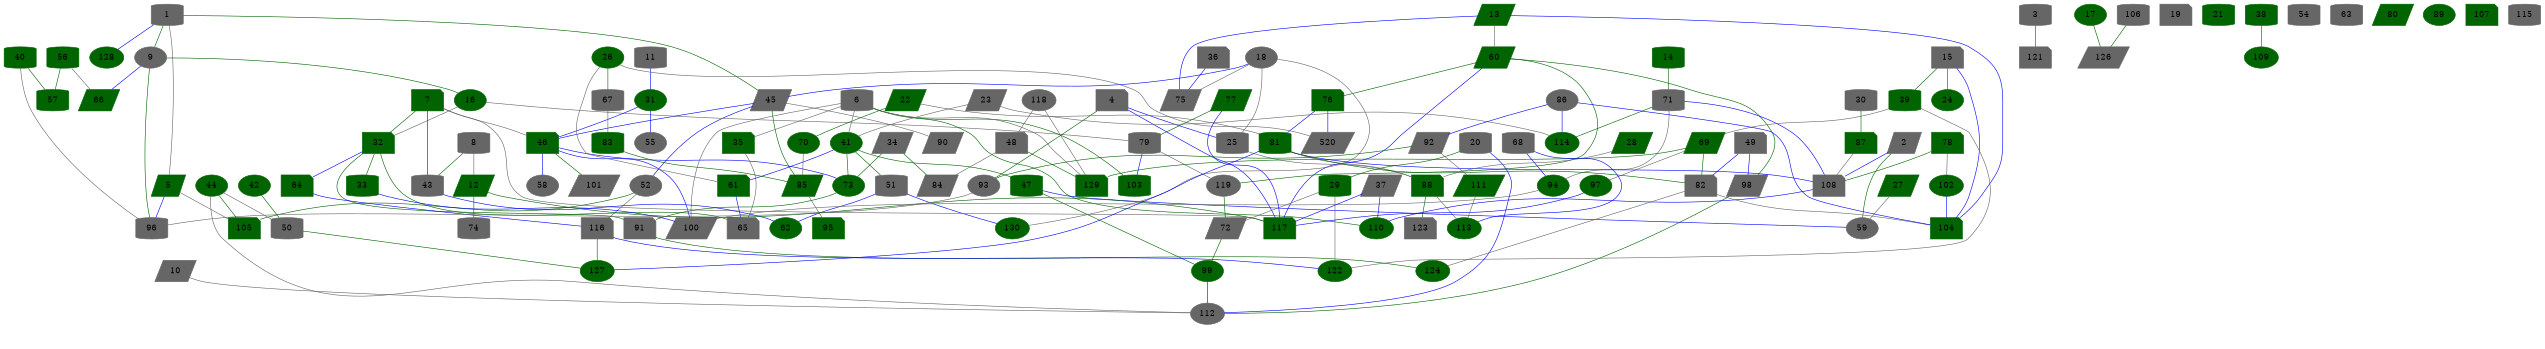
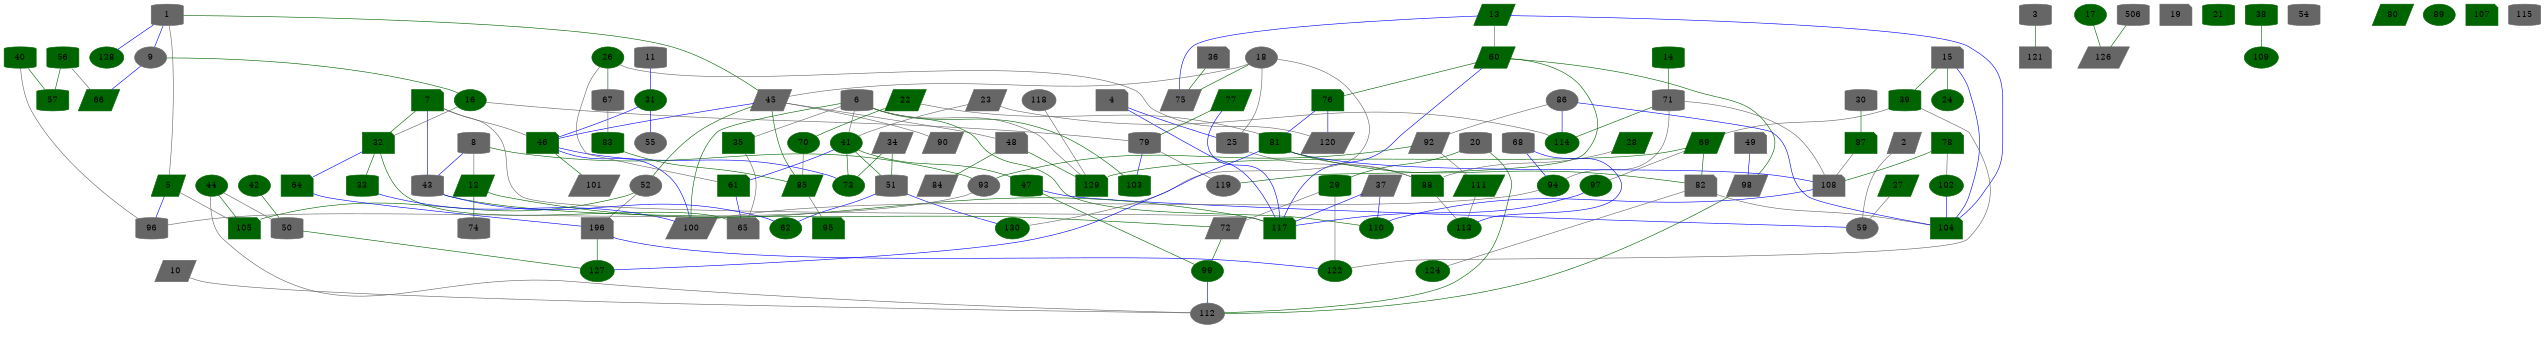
node "106": label "106" -> "506"
node "63": removed
edge "1" -- "9": color darkgreen -> blue
edge "18" -- "75": color gray40 -> darkgreen
edge "36" -- "75": color blue -> darkgreen
edge "18" -- "45": color blue -> gray40
edge "86" -- "92": color blue -> gray40
edge "118" -- "48": now "45" -- "48"
edge "71" -- "108": color blue -> gray40
edge "6" -- "100": color gray40 -> darkgreen
edge "45" -- "52": color blue -> darkgreen
edge "9" -- "96": removed
node "520": label "520" -> "120"
edge "4" -- "93": now "8" -- "93"
edge "8" -- "43": color darkgreen -> blue
edge "48" -- "84": color gray40 -> darkgreen
edge "49" -- "82": removed
edge "2" -- "108": removed
edge "34" -- "84": now "34" -- "51"
edge "2" -- "59": color darkgreen -> gray40
node "58": removed
edge "119" -- "72": now "43" -- "72"
node "116": label "116" -> "196"
node "91": removed
node "123": removed
edge "20" -- "112": color blue -> darkgreen
